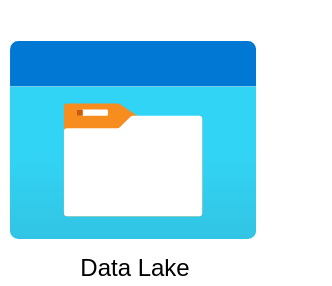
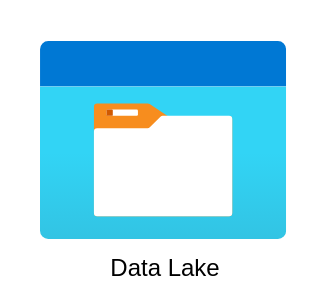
node "Data Lake": moved (134, 141) -> (164, 141)
